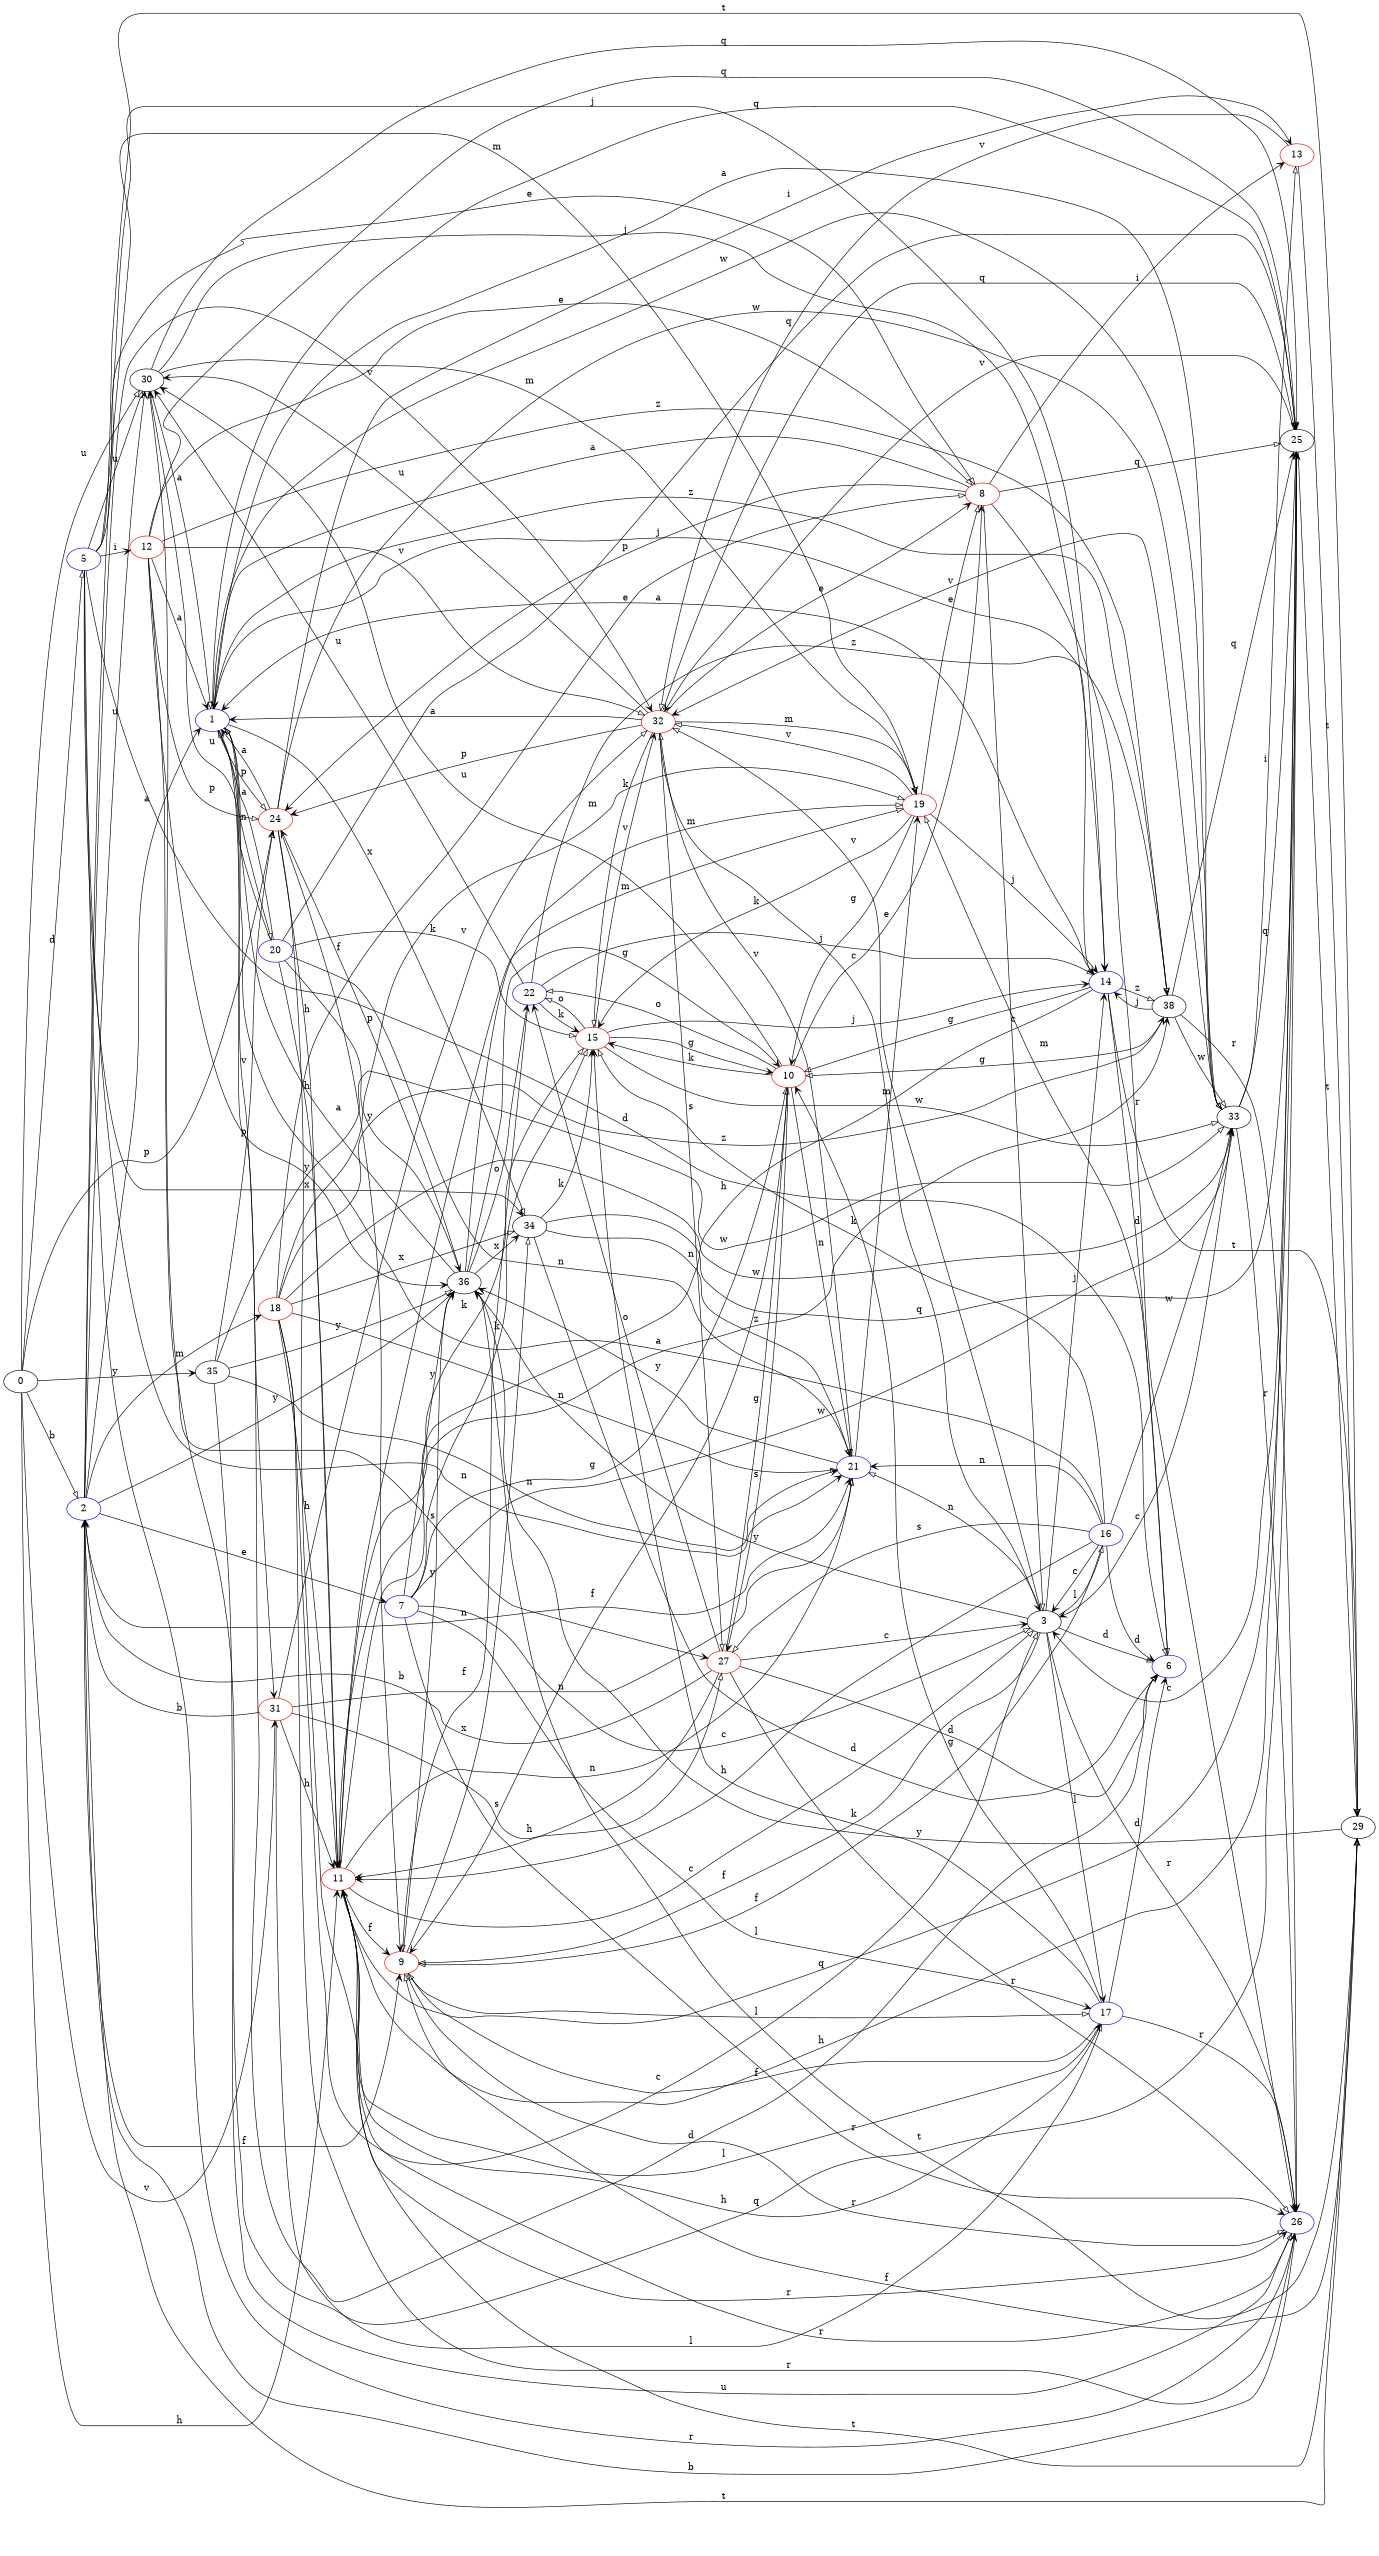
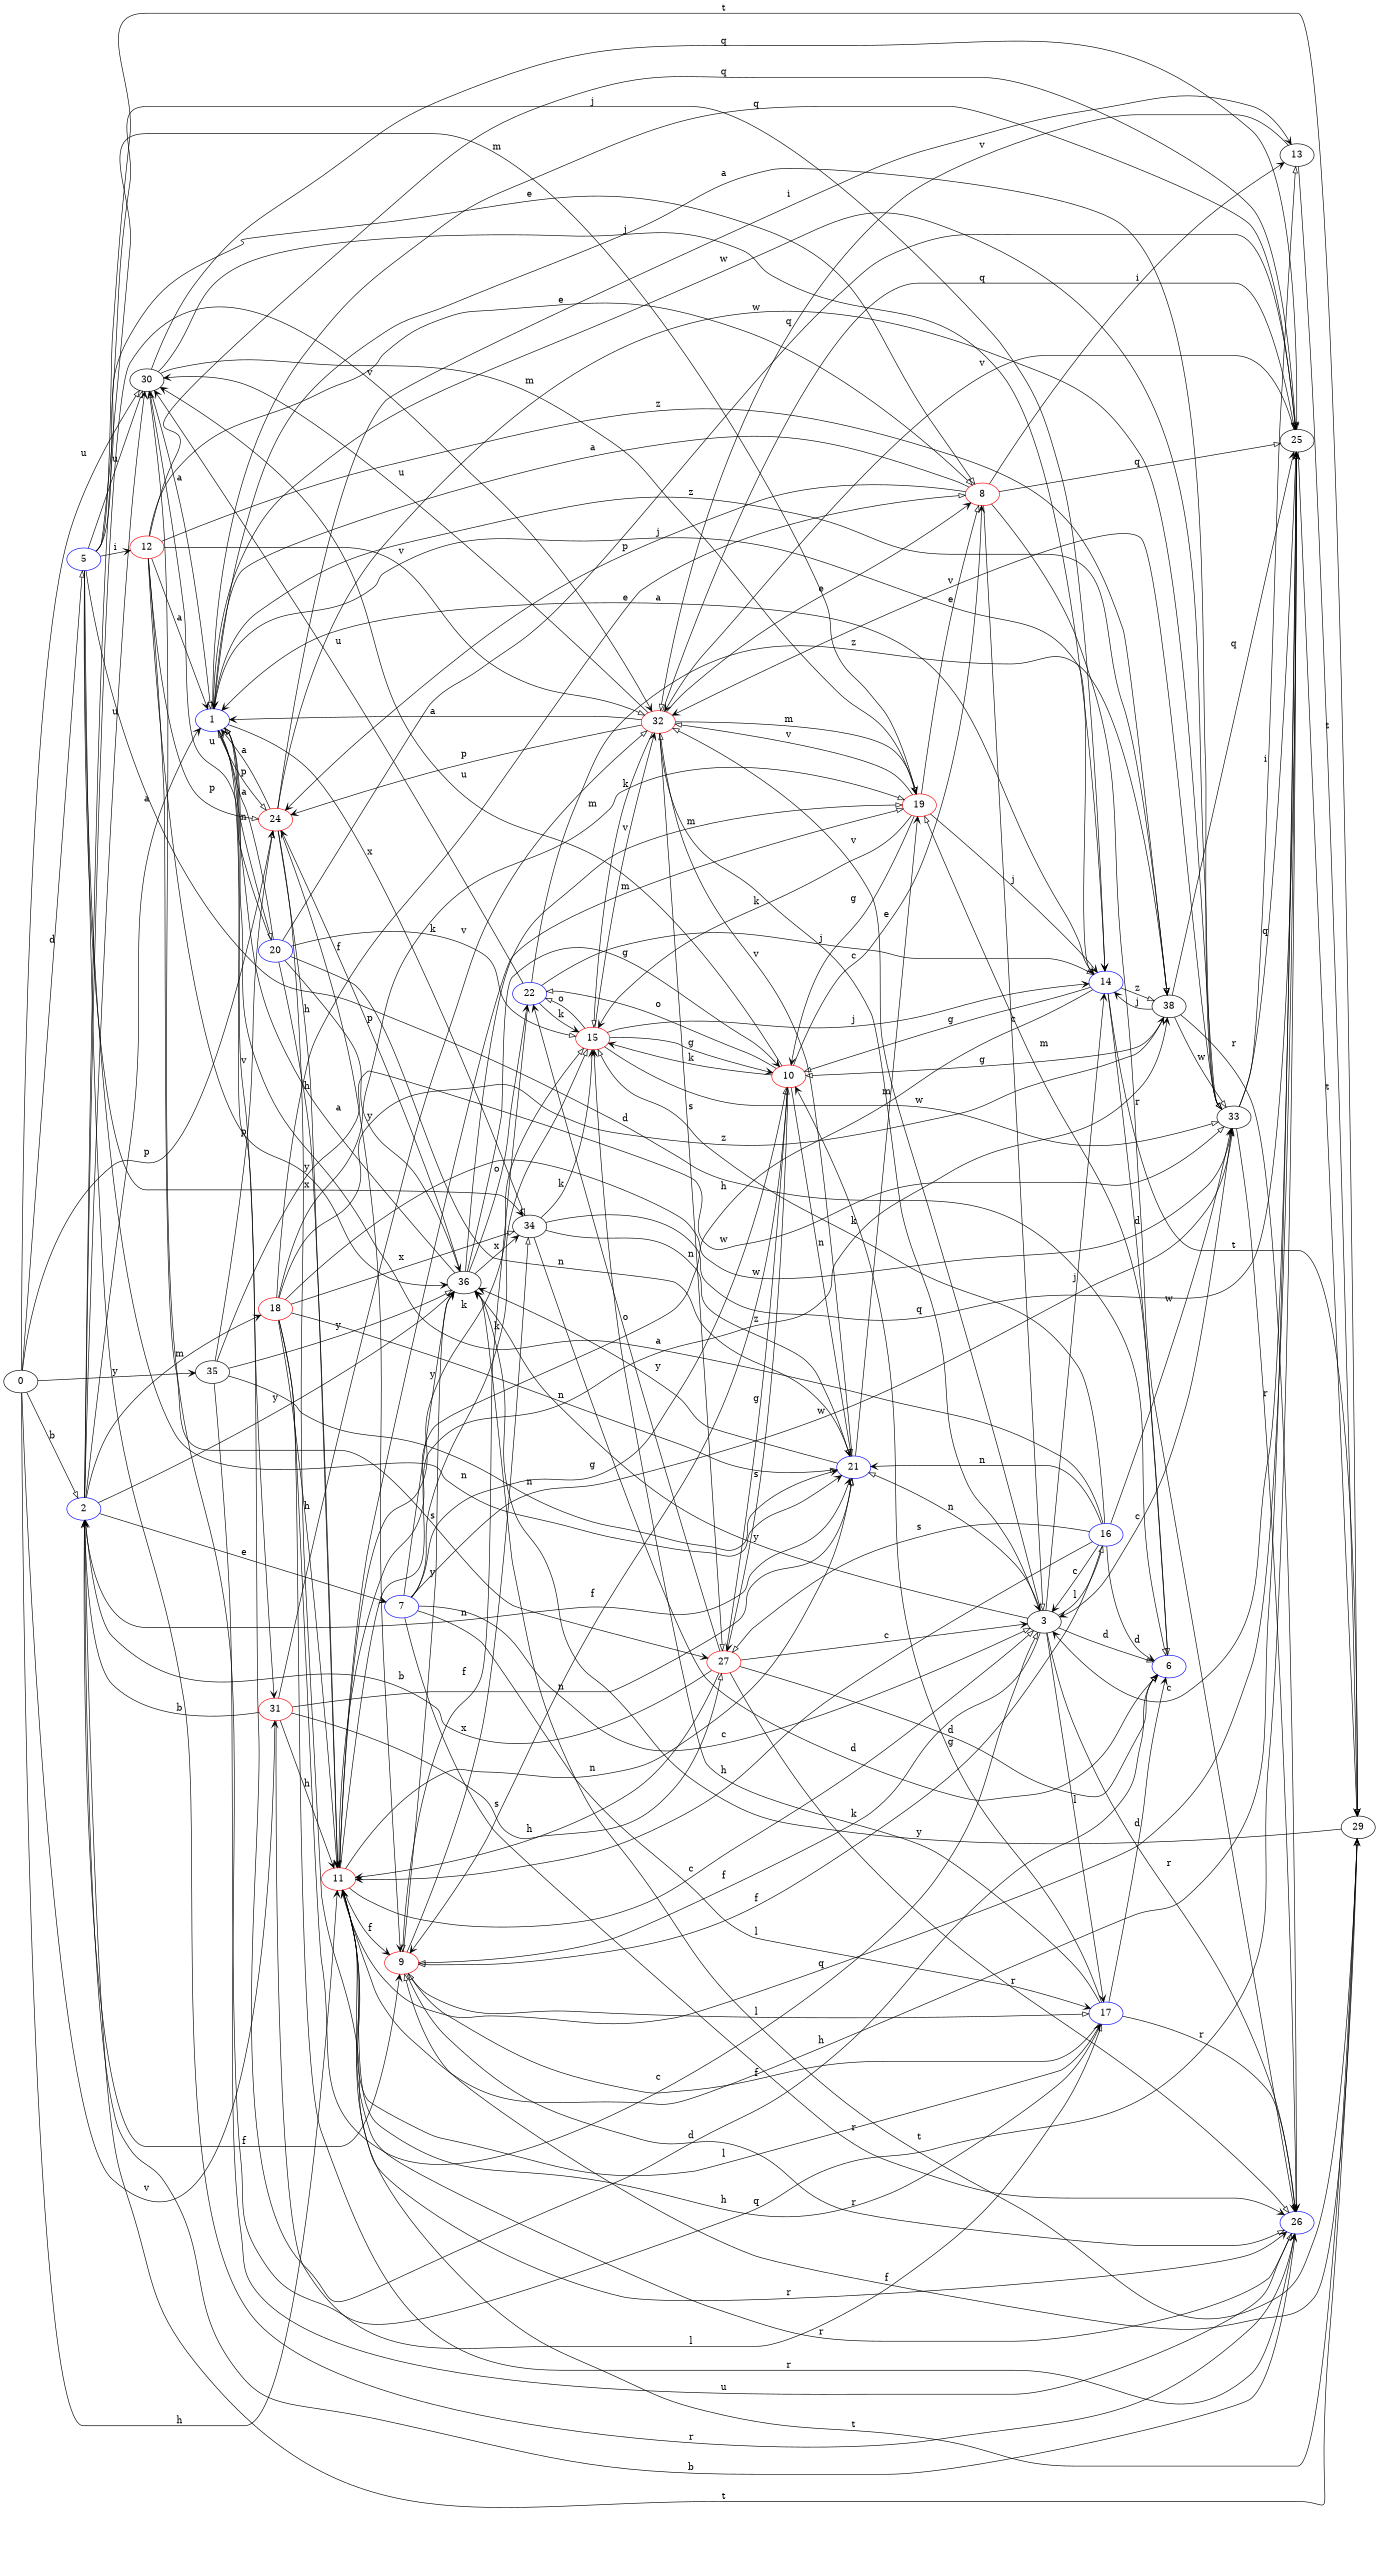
node "13": color red -> black
